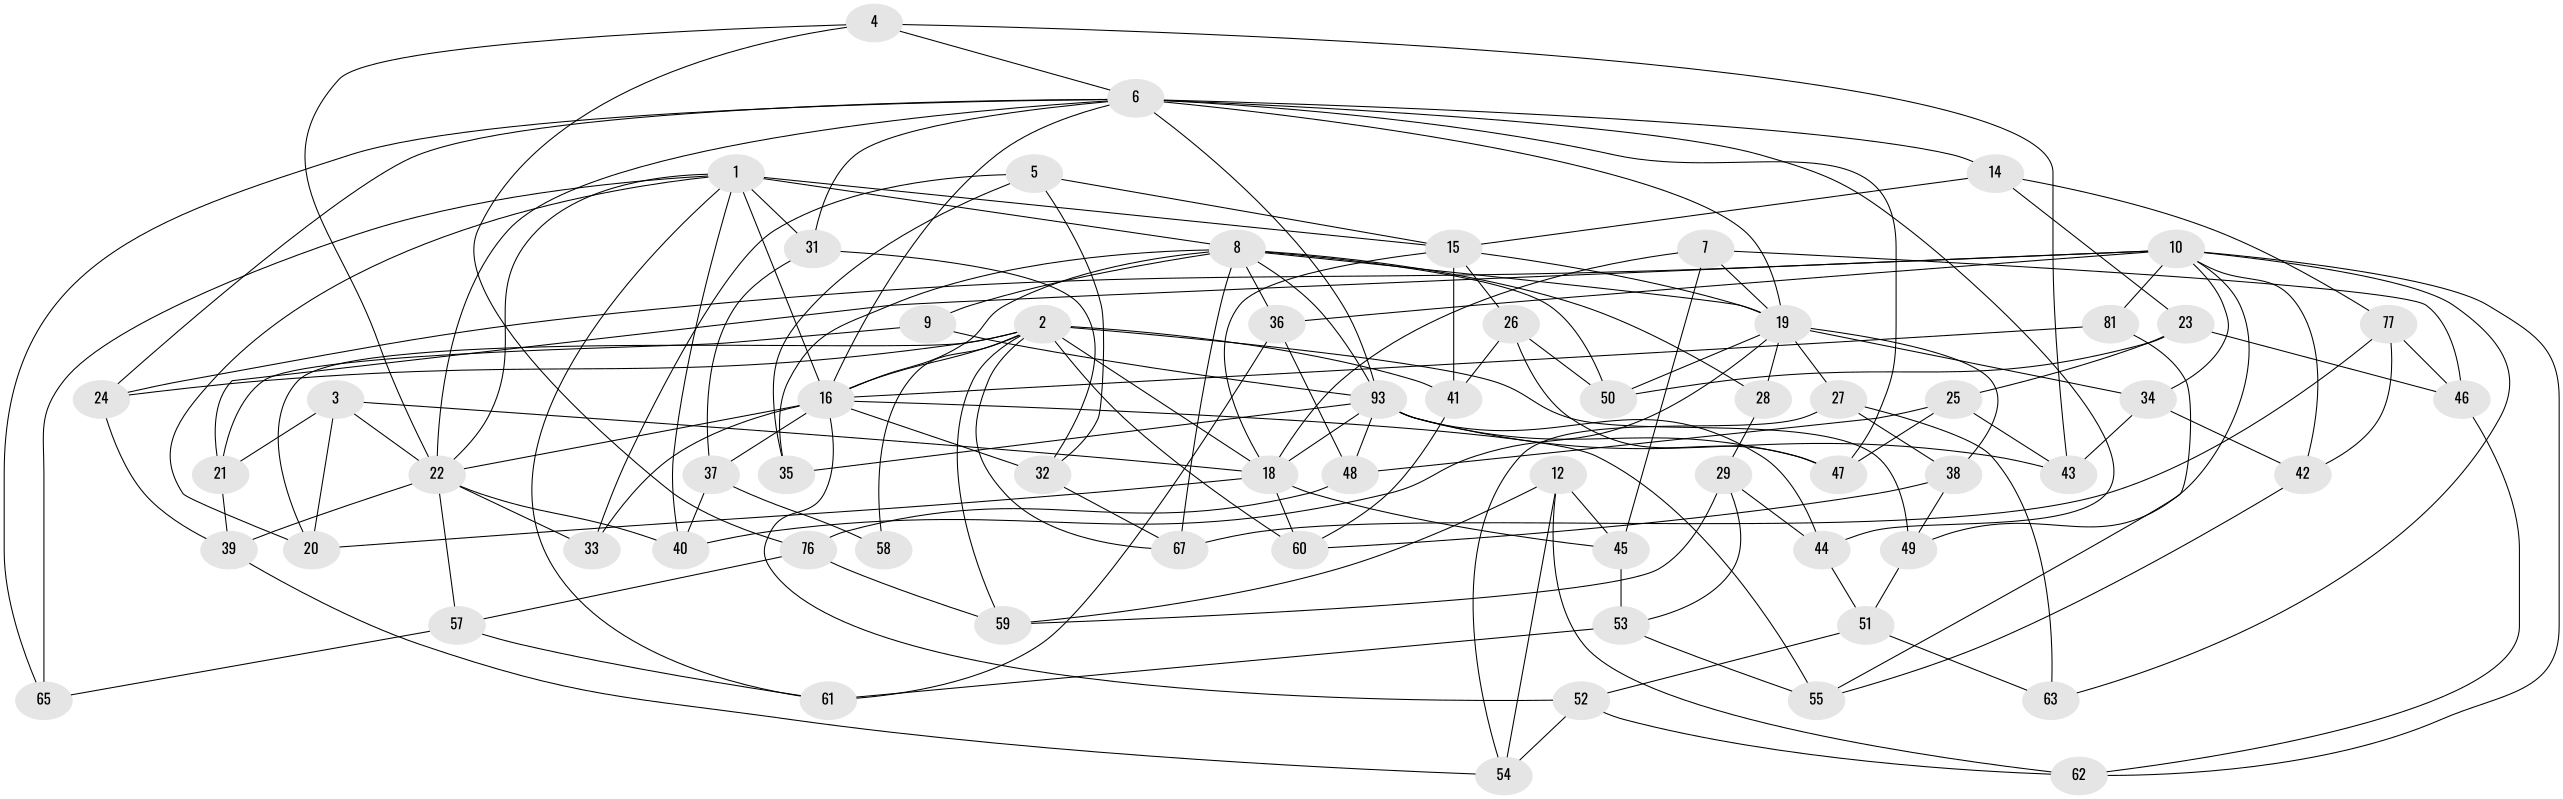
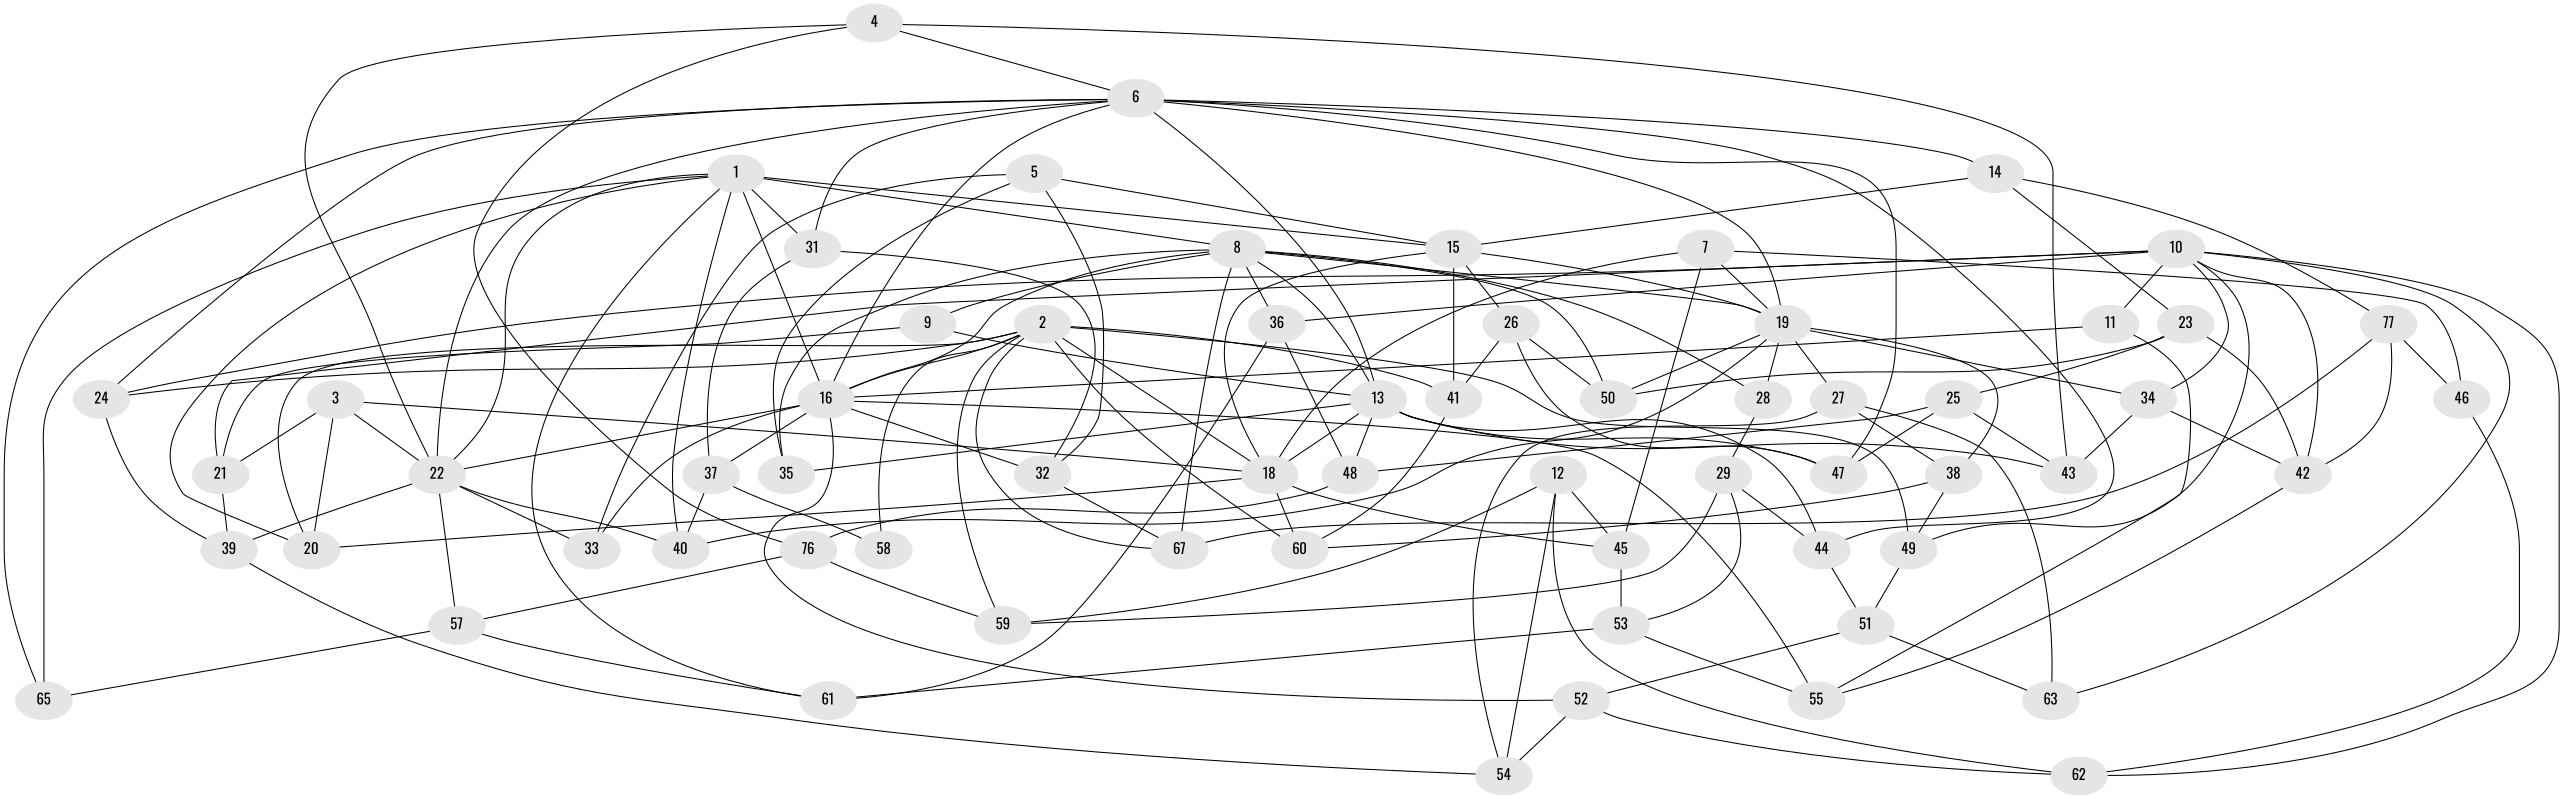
node "81": label "81" -> "11"
edge "23" -- "46": now "23" -- "42"
node "93": label "93" -> "13"
